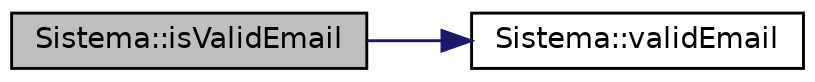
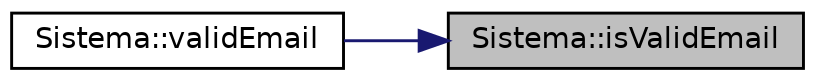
edge "Sistema::isValidEmail" -> "Sistema::validEmail": reversed
